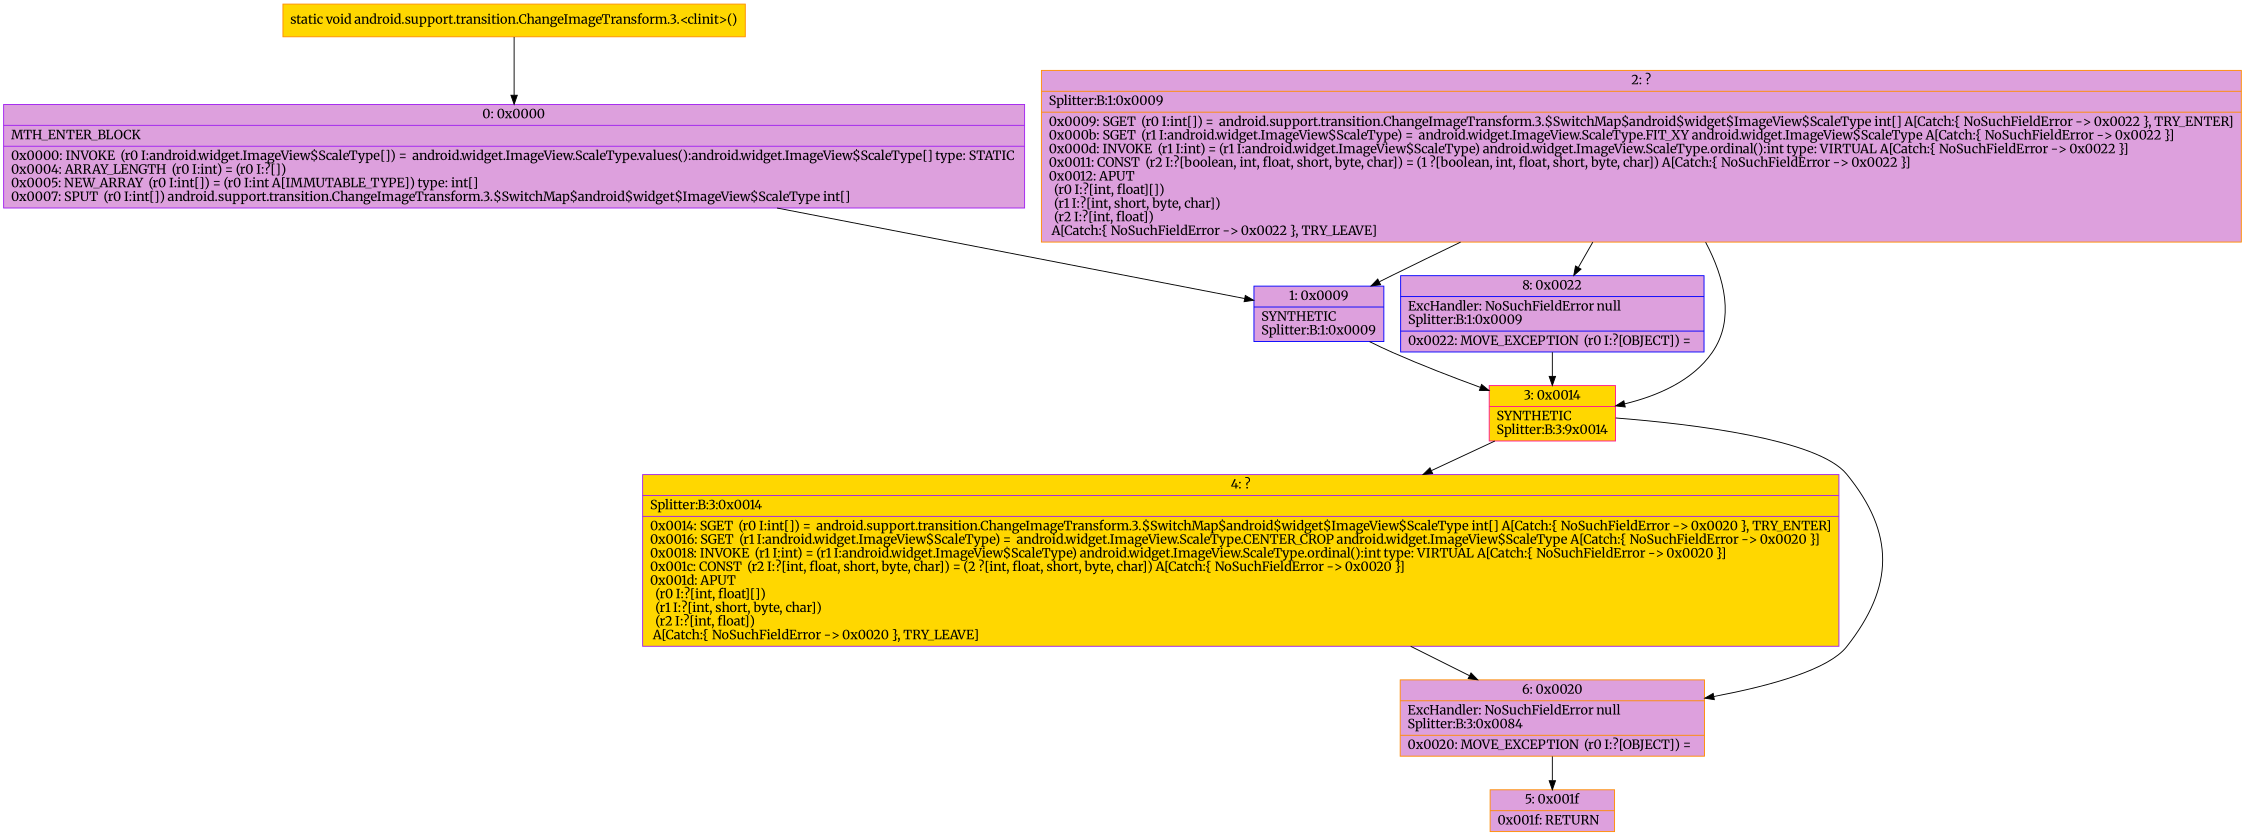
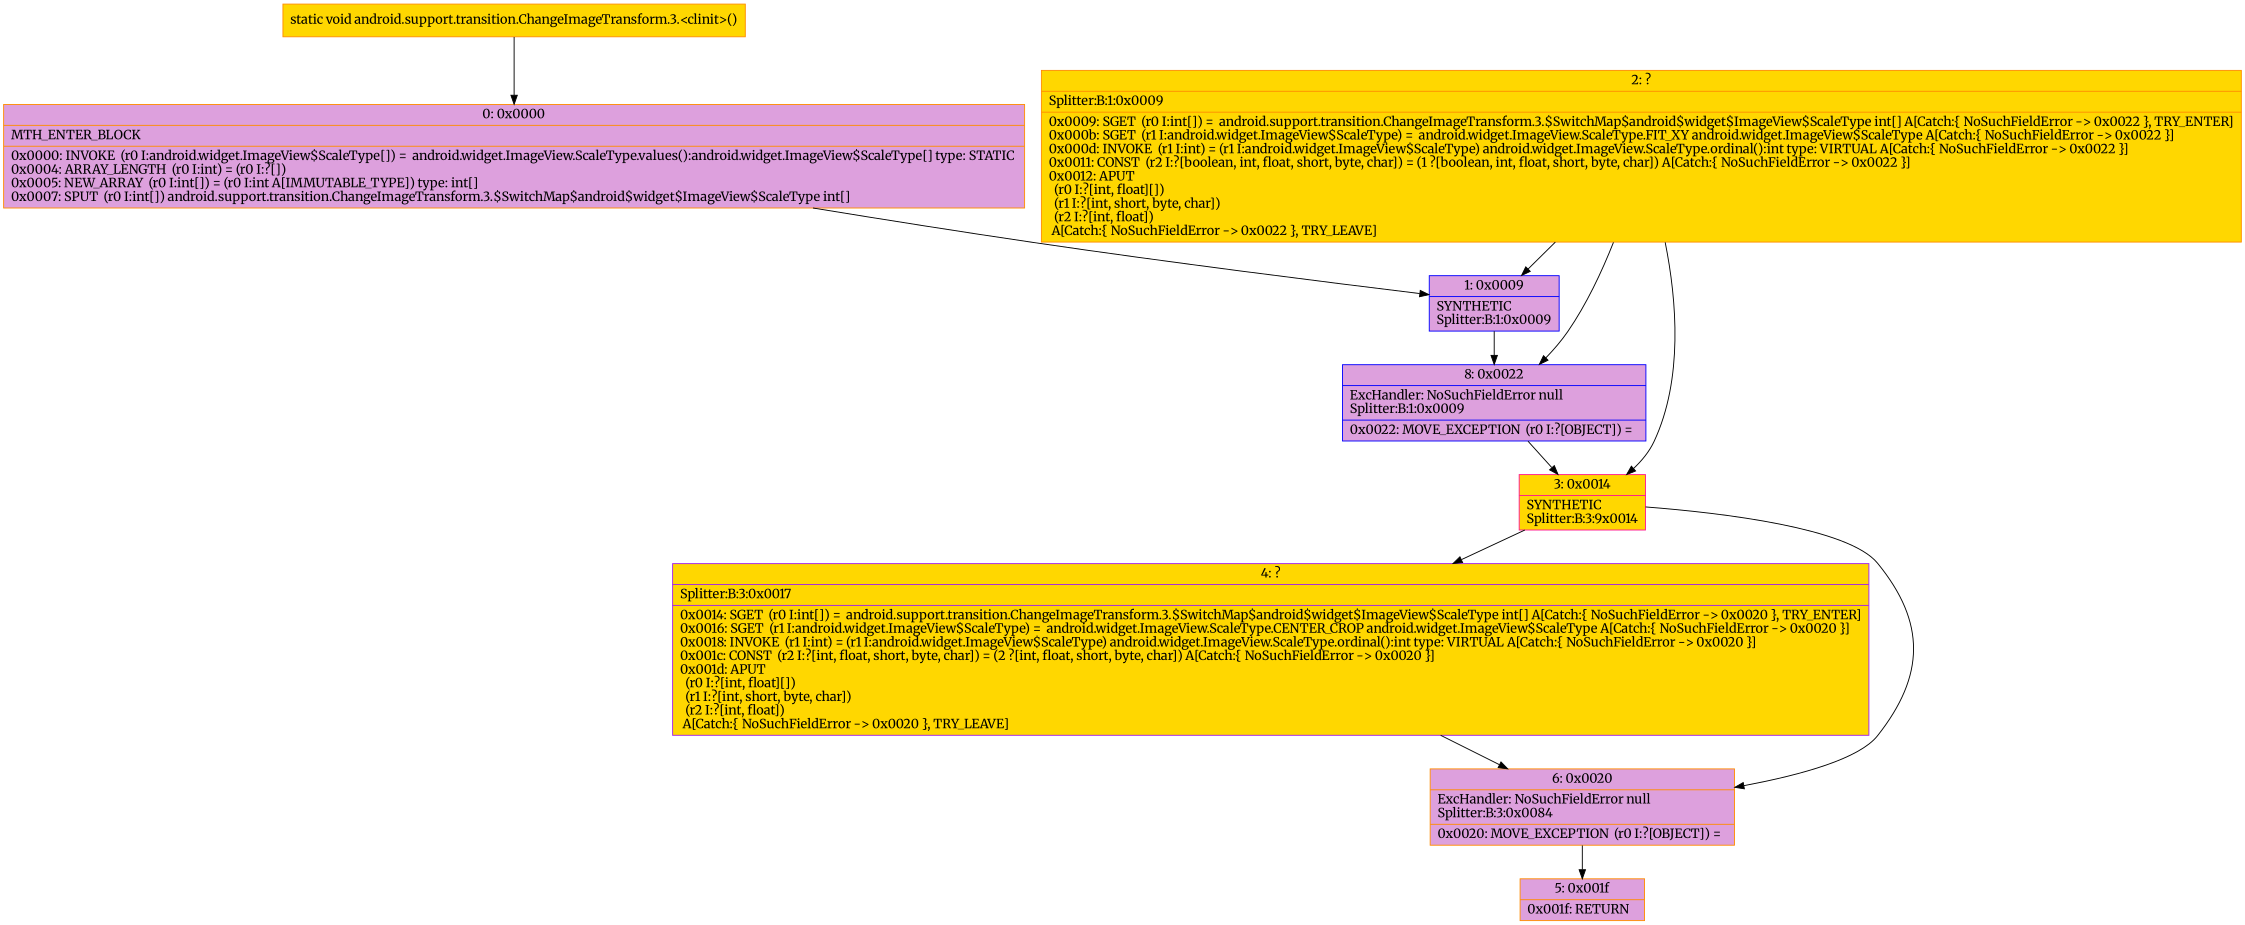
node "0: 0x0000": color purple -> darkorange
node "2: ?": fillcolor plum -> gold
edge "1: 0x0009" -> "3: 0x0014": now "1: 0x0009" -> "8: 0x0022"
node "4: ?": text "Splitter:B:3:0x0014" -> "Splitter:B:3:0x0017"
